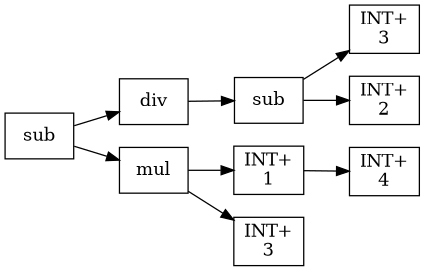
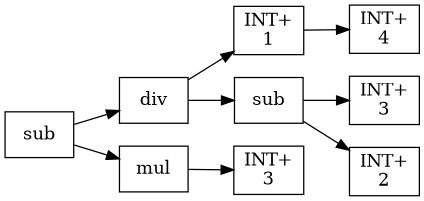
edge "mul" -> "INT+ 1": now "div" -> "INT+ 1"
